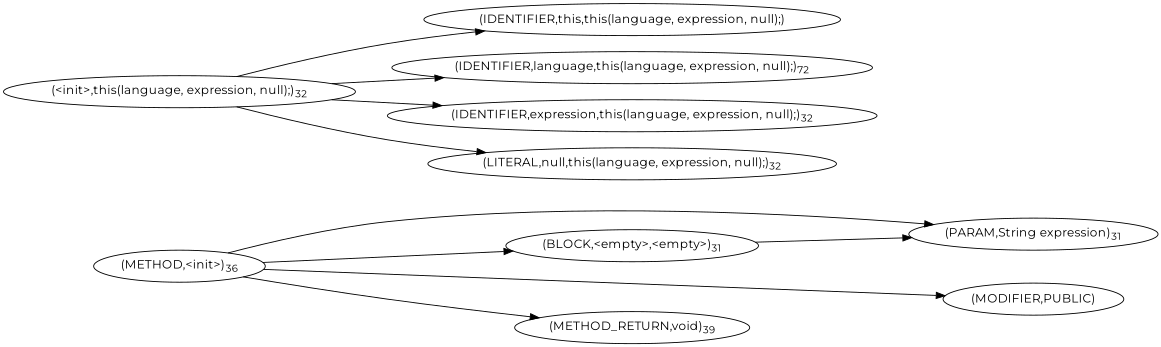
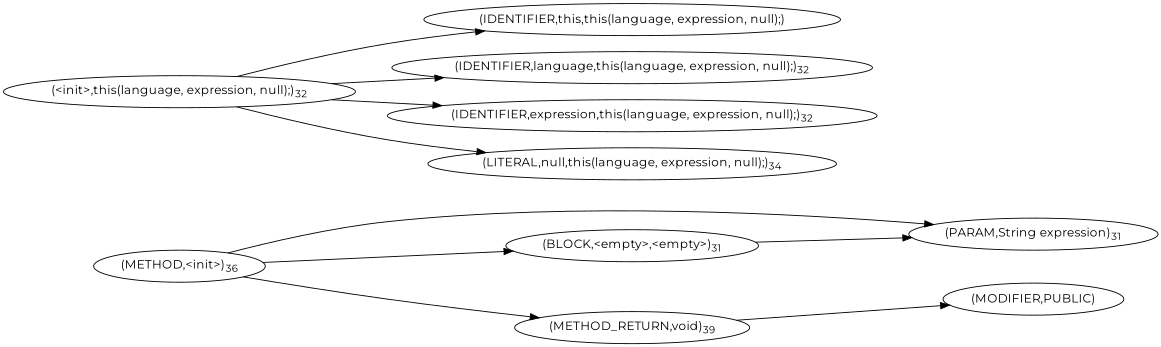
node "(IDENTIFIER,language,this(language, expression, null);)": text "72" -> "32"
node "(LITERAL,null,this(language, expression, null);)": text "32" -> "34"
edge "(METHOD,<init>)" -> "(MODIFIER,PUBLIC)": now "(METHOD_RETURN,void)" -> "(MODIFIER,PUBLIC)"
